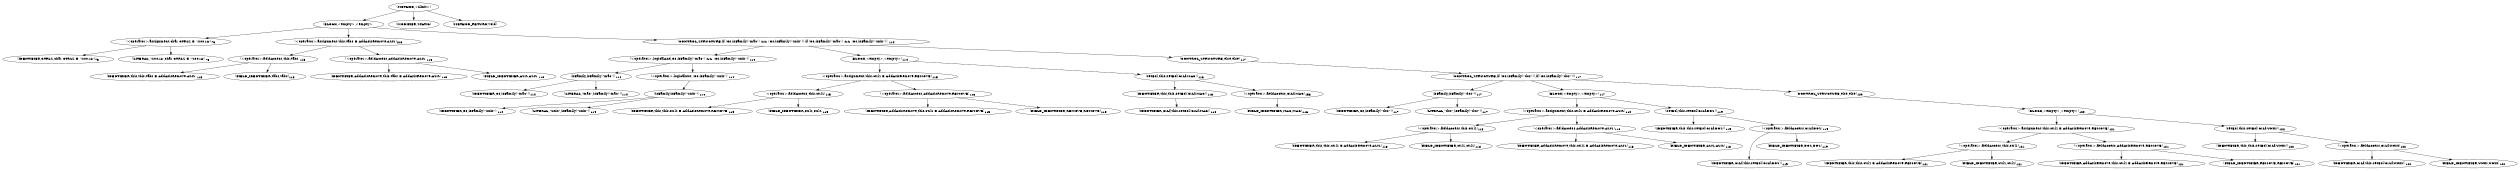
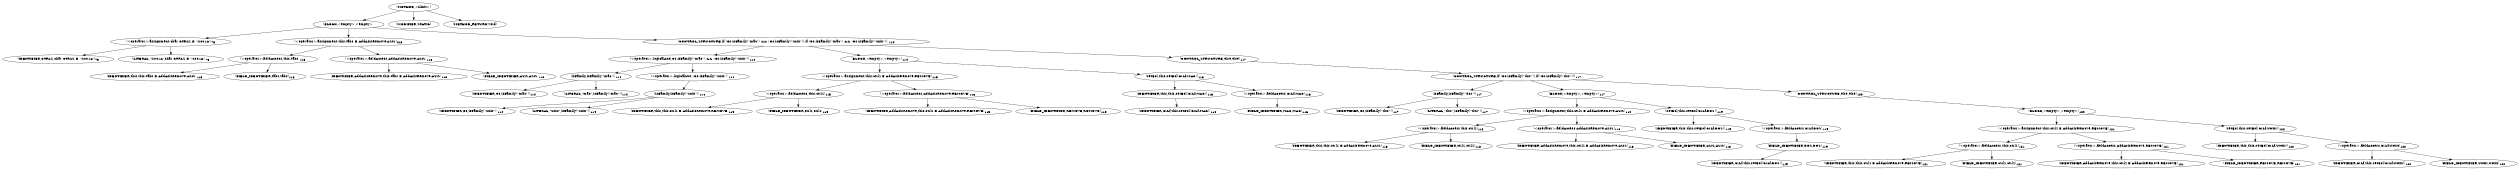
node "(<operator>.fieldAccess,CrLf.MAC)": text "156" -> "116"
edge "(<operator>.fieldAccess,CrLf.DOS)" -> "(IDENTIFIER,CrLf,this.setEol(CrLf.DOS))": now "(FIELD_IDENTIFIER,DOS,DOS)" -> "(IDENTIFIER,CrLf,this.setEol(CrLf.DOS))"
